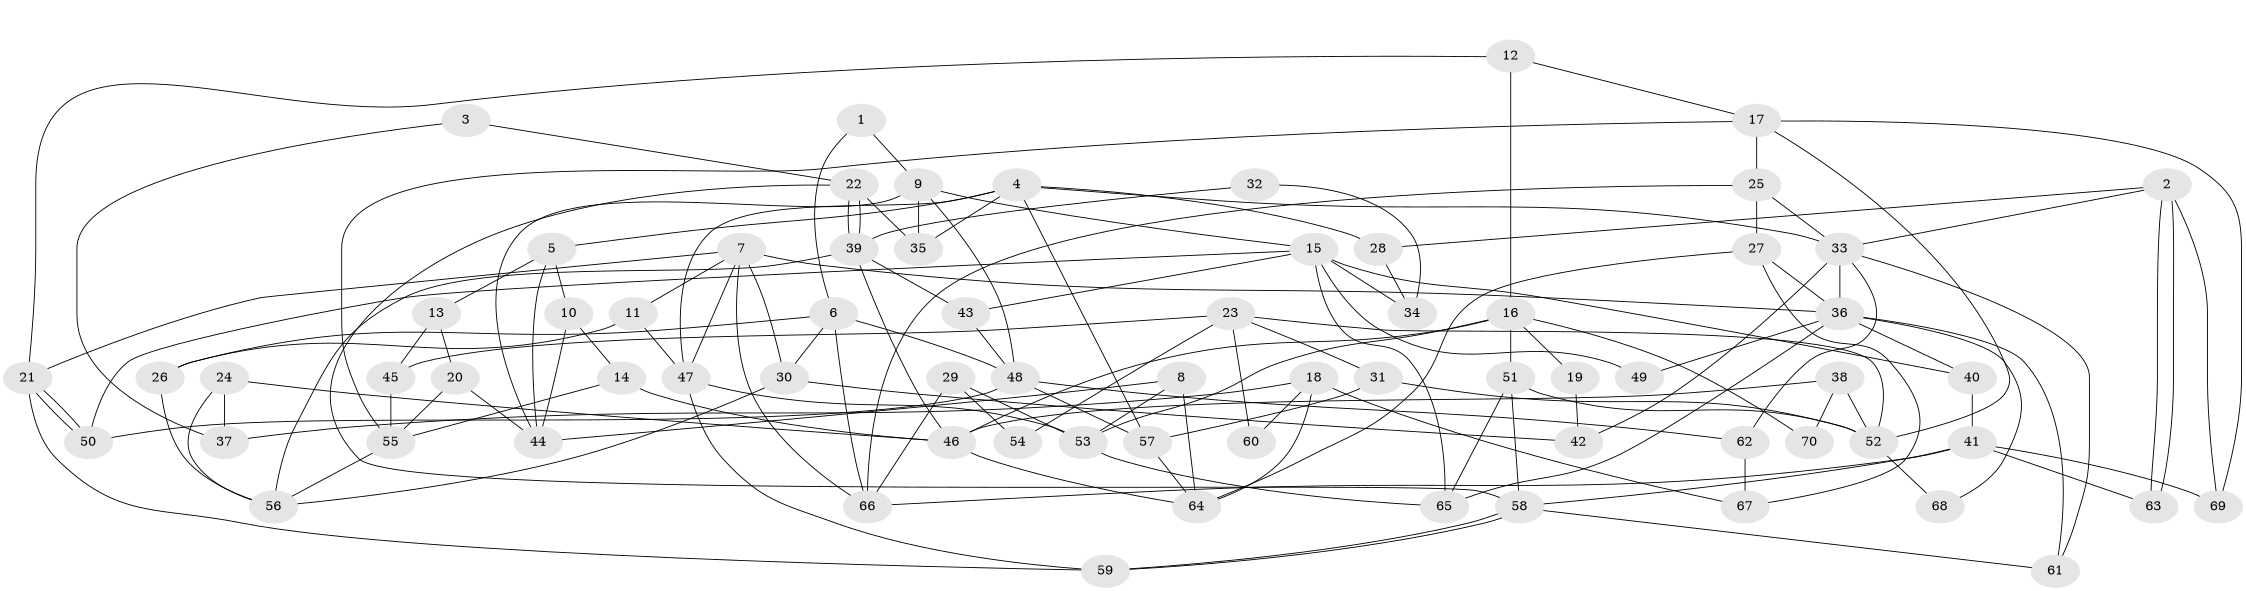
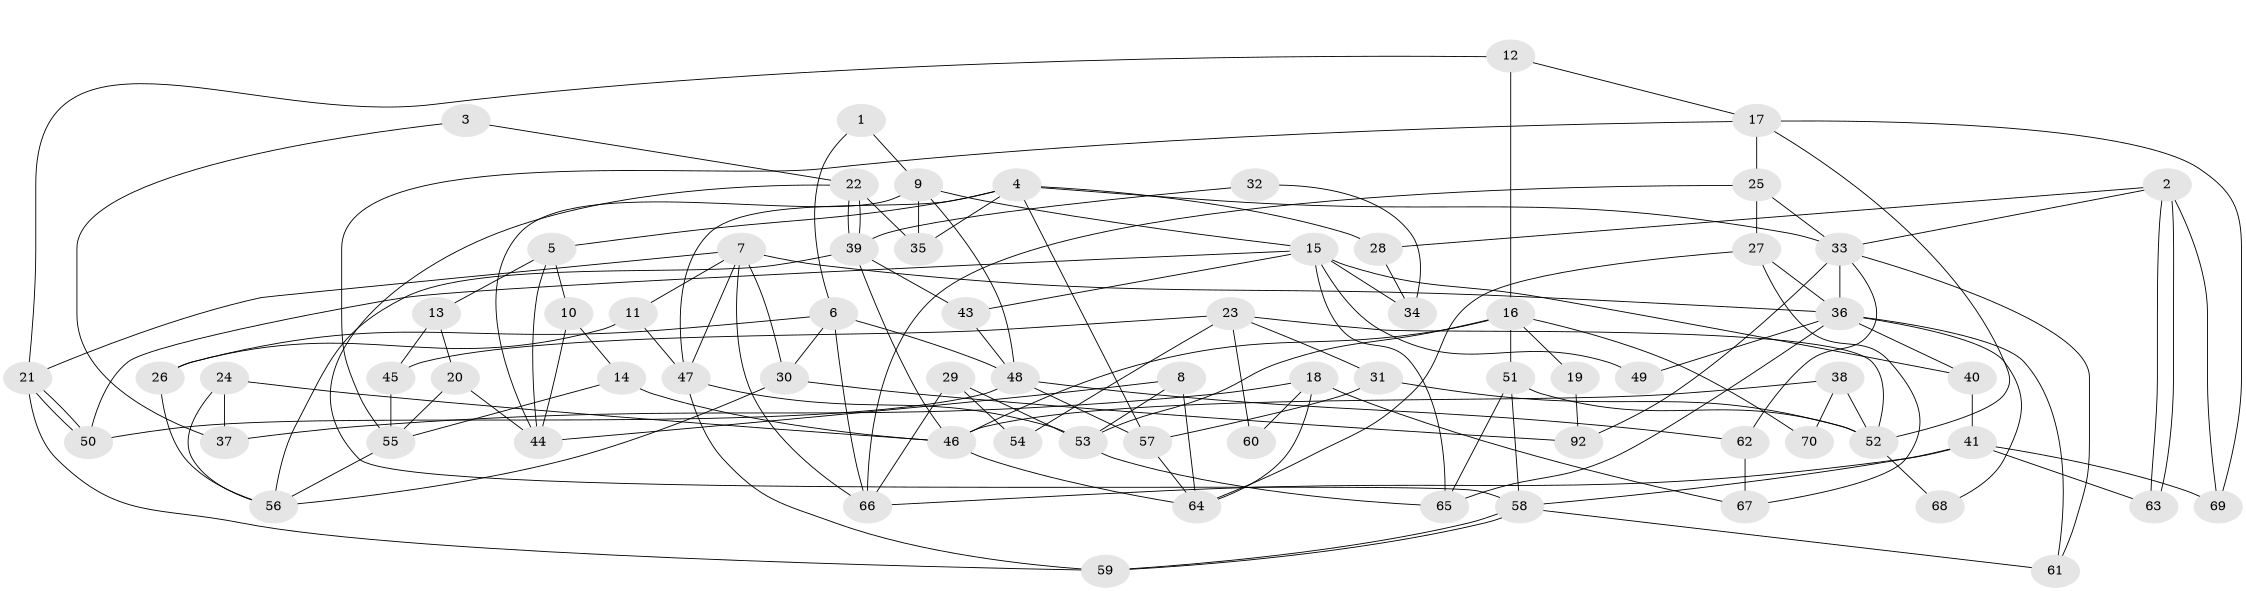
node "42": label "42" -> "92"
